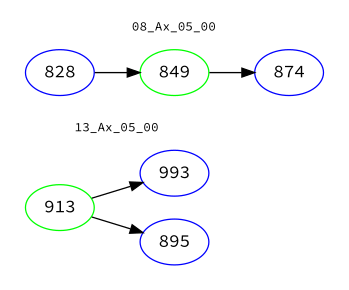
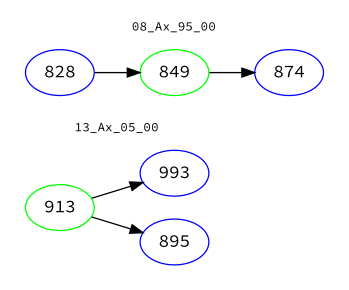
cluster "08_Ax_05_00": label "08_Ax_05_00" -> "08_Ax_95_00"
